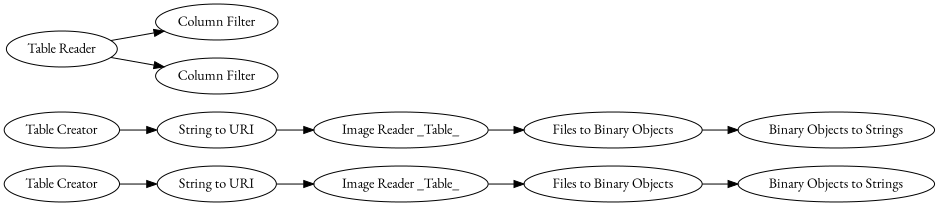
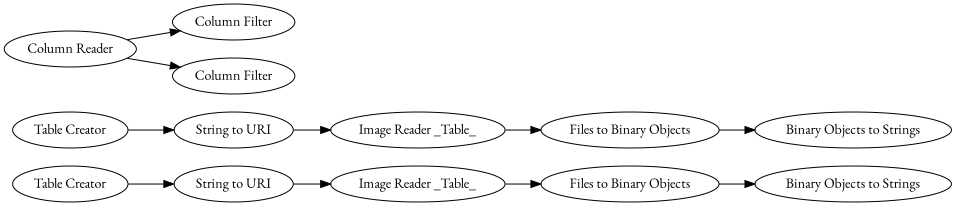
node "Table Reader": label "Table Reader" -> "Column Reader"
